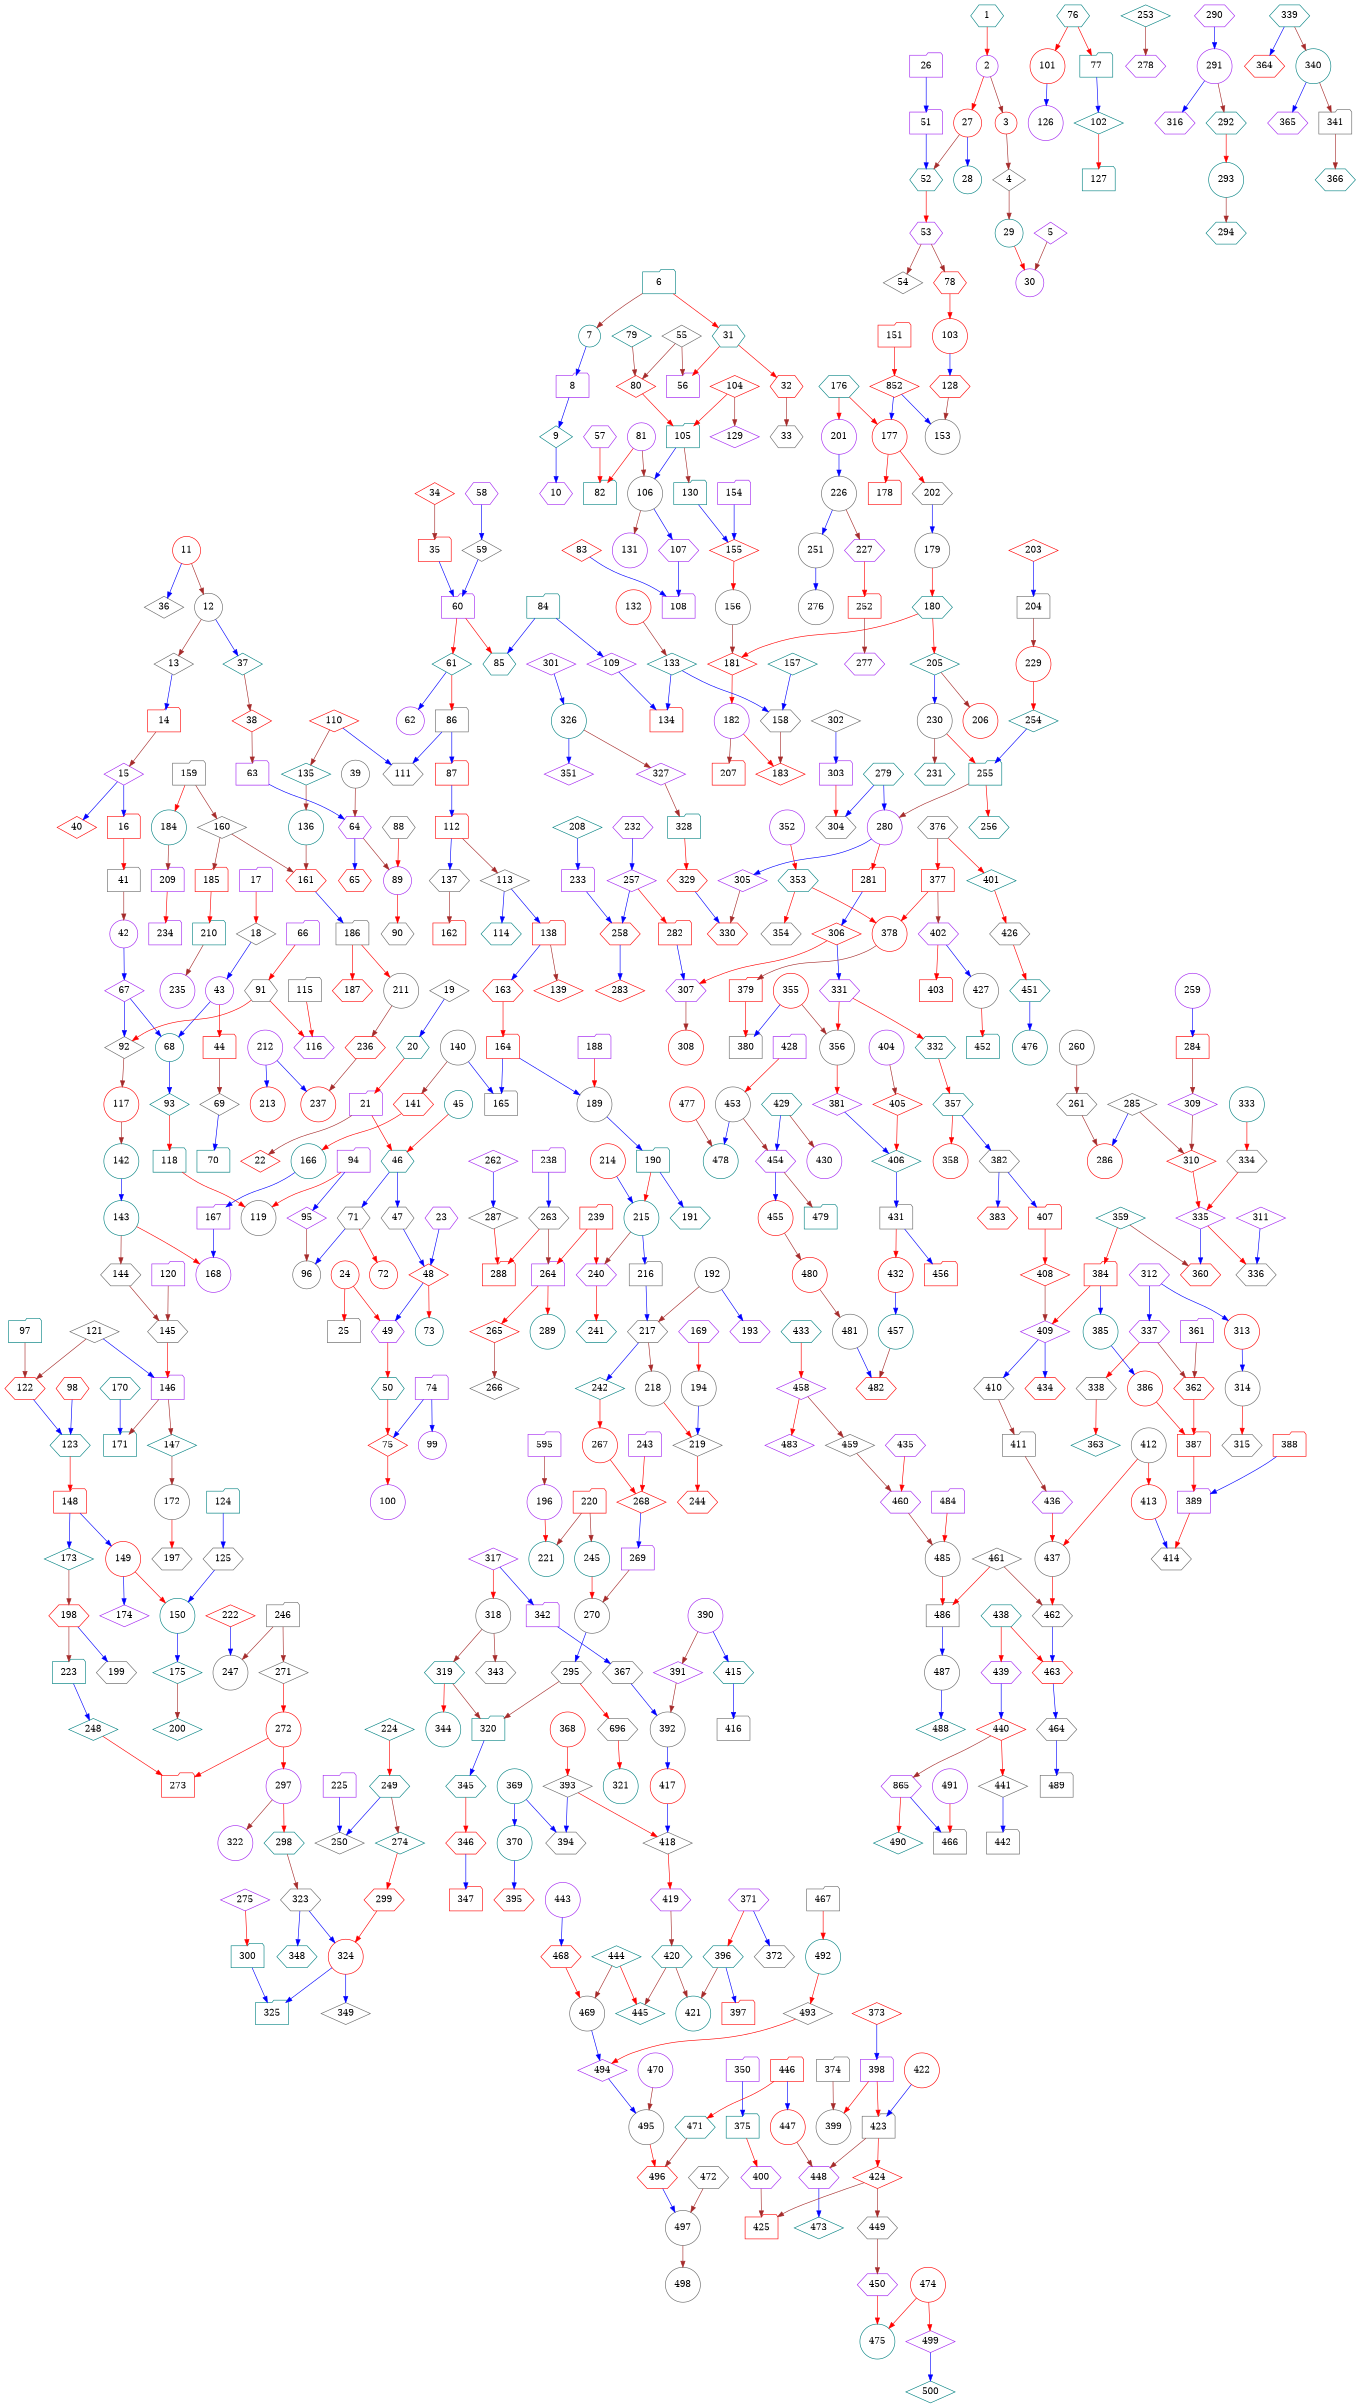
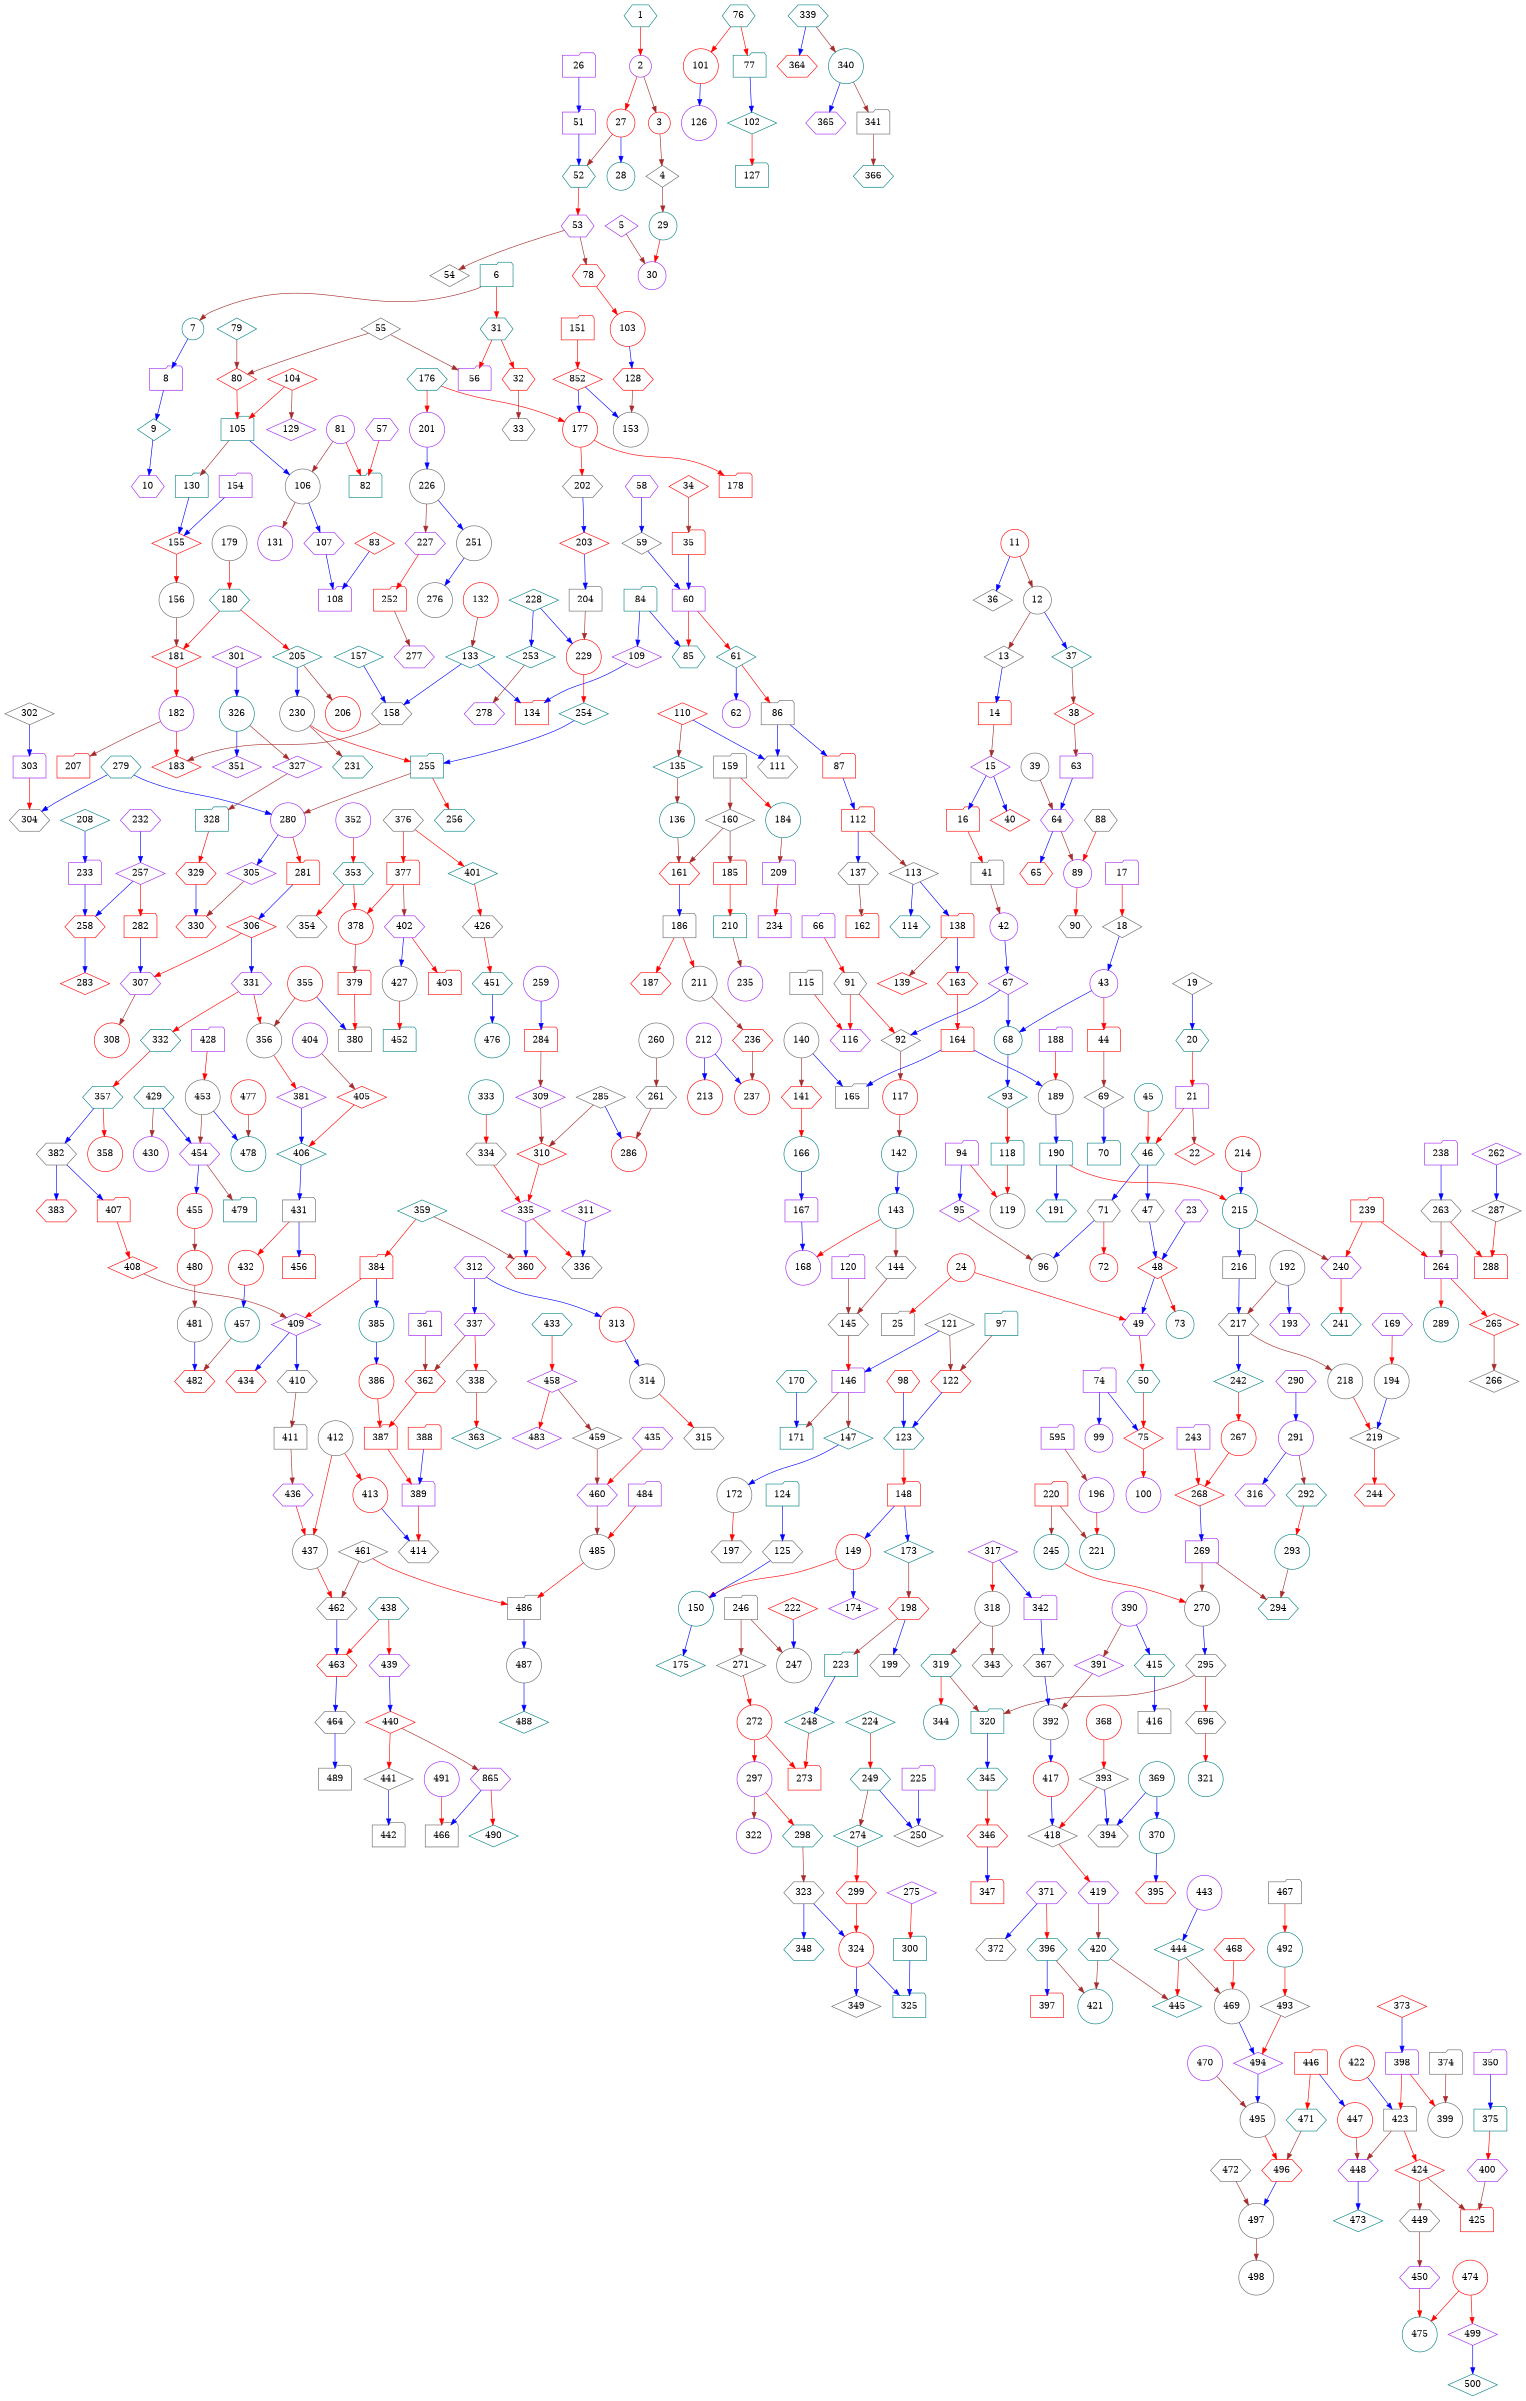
edge "202" -> "179": now "202" -> "203"
node "228": added
edge "147" -> "172": color brown -> blue
edge "269" -> "294": added
node "200": removed
edge "443" -> "468": now "443" -> "444"
